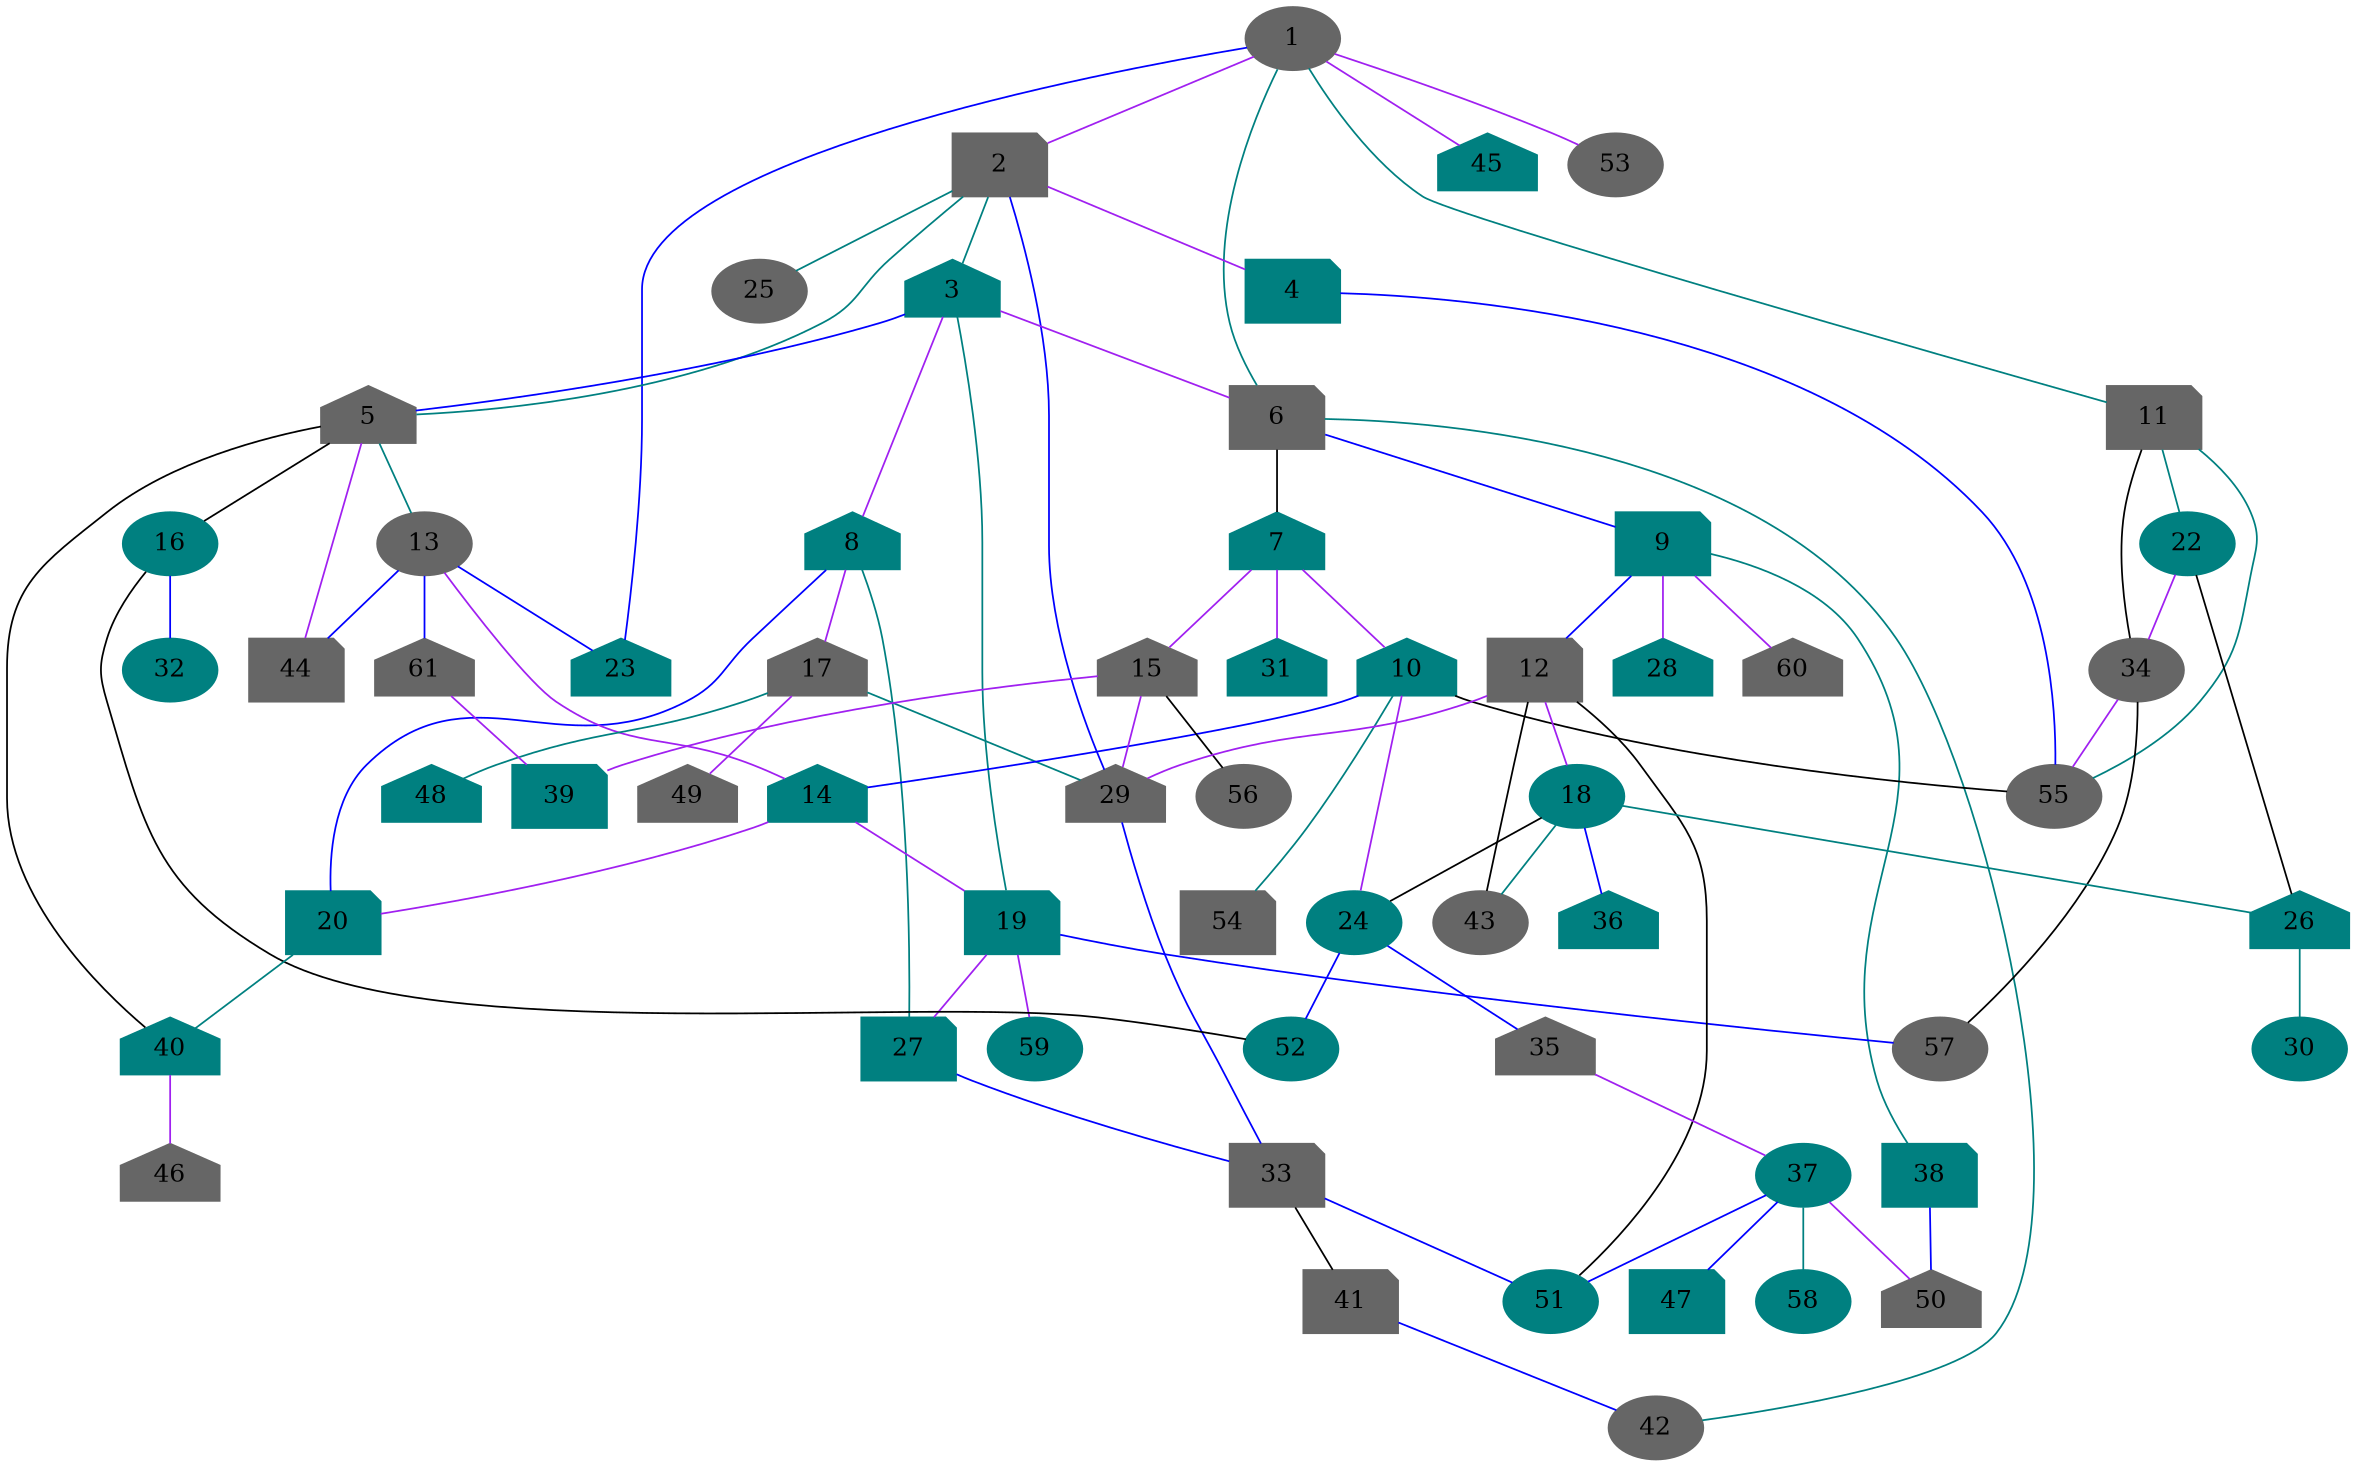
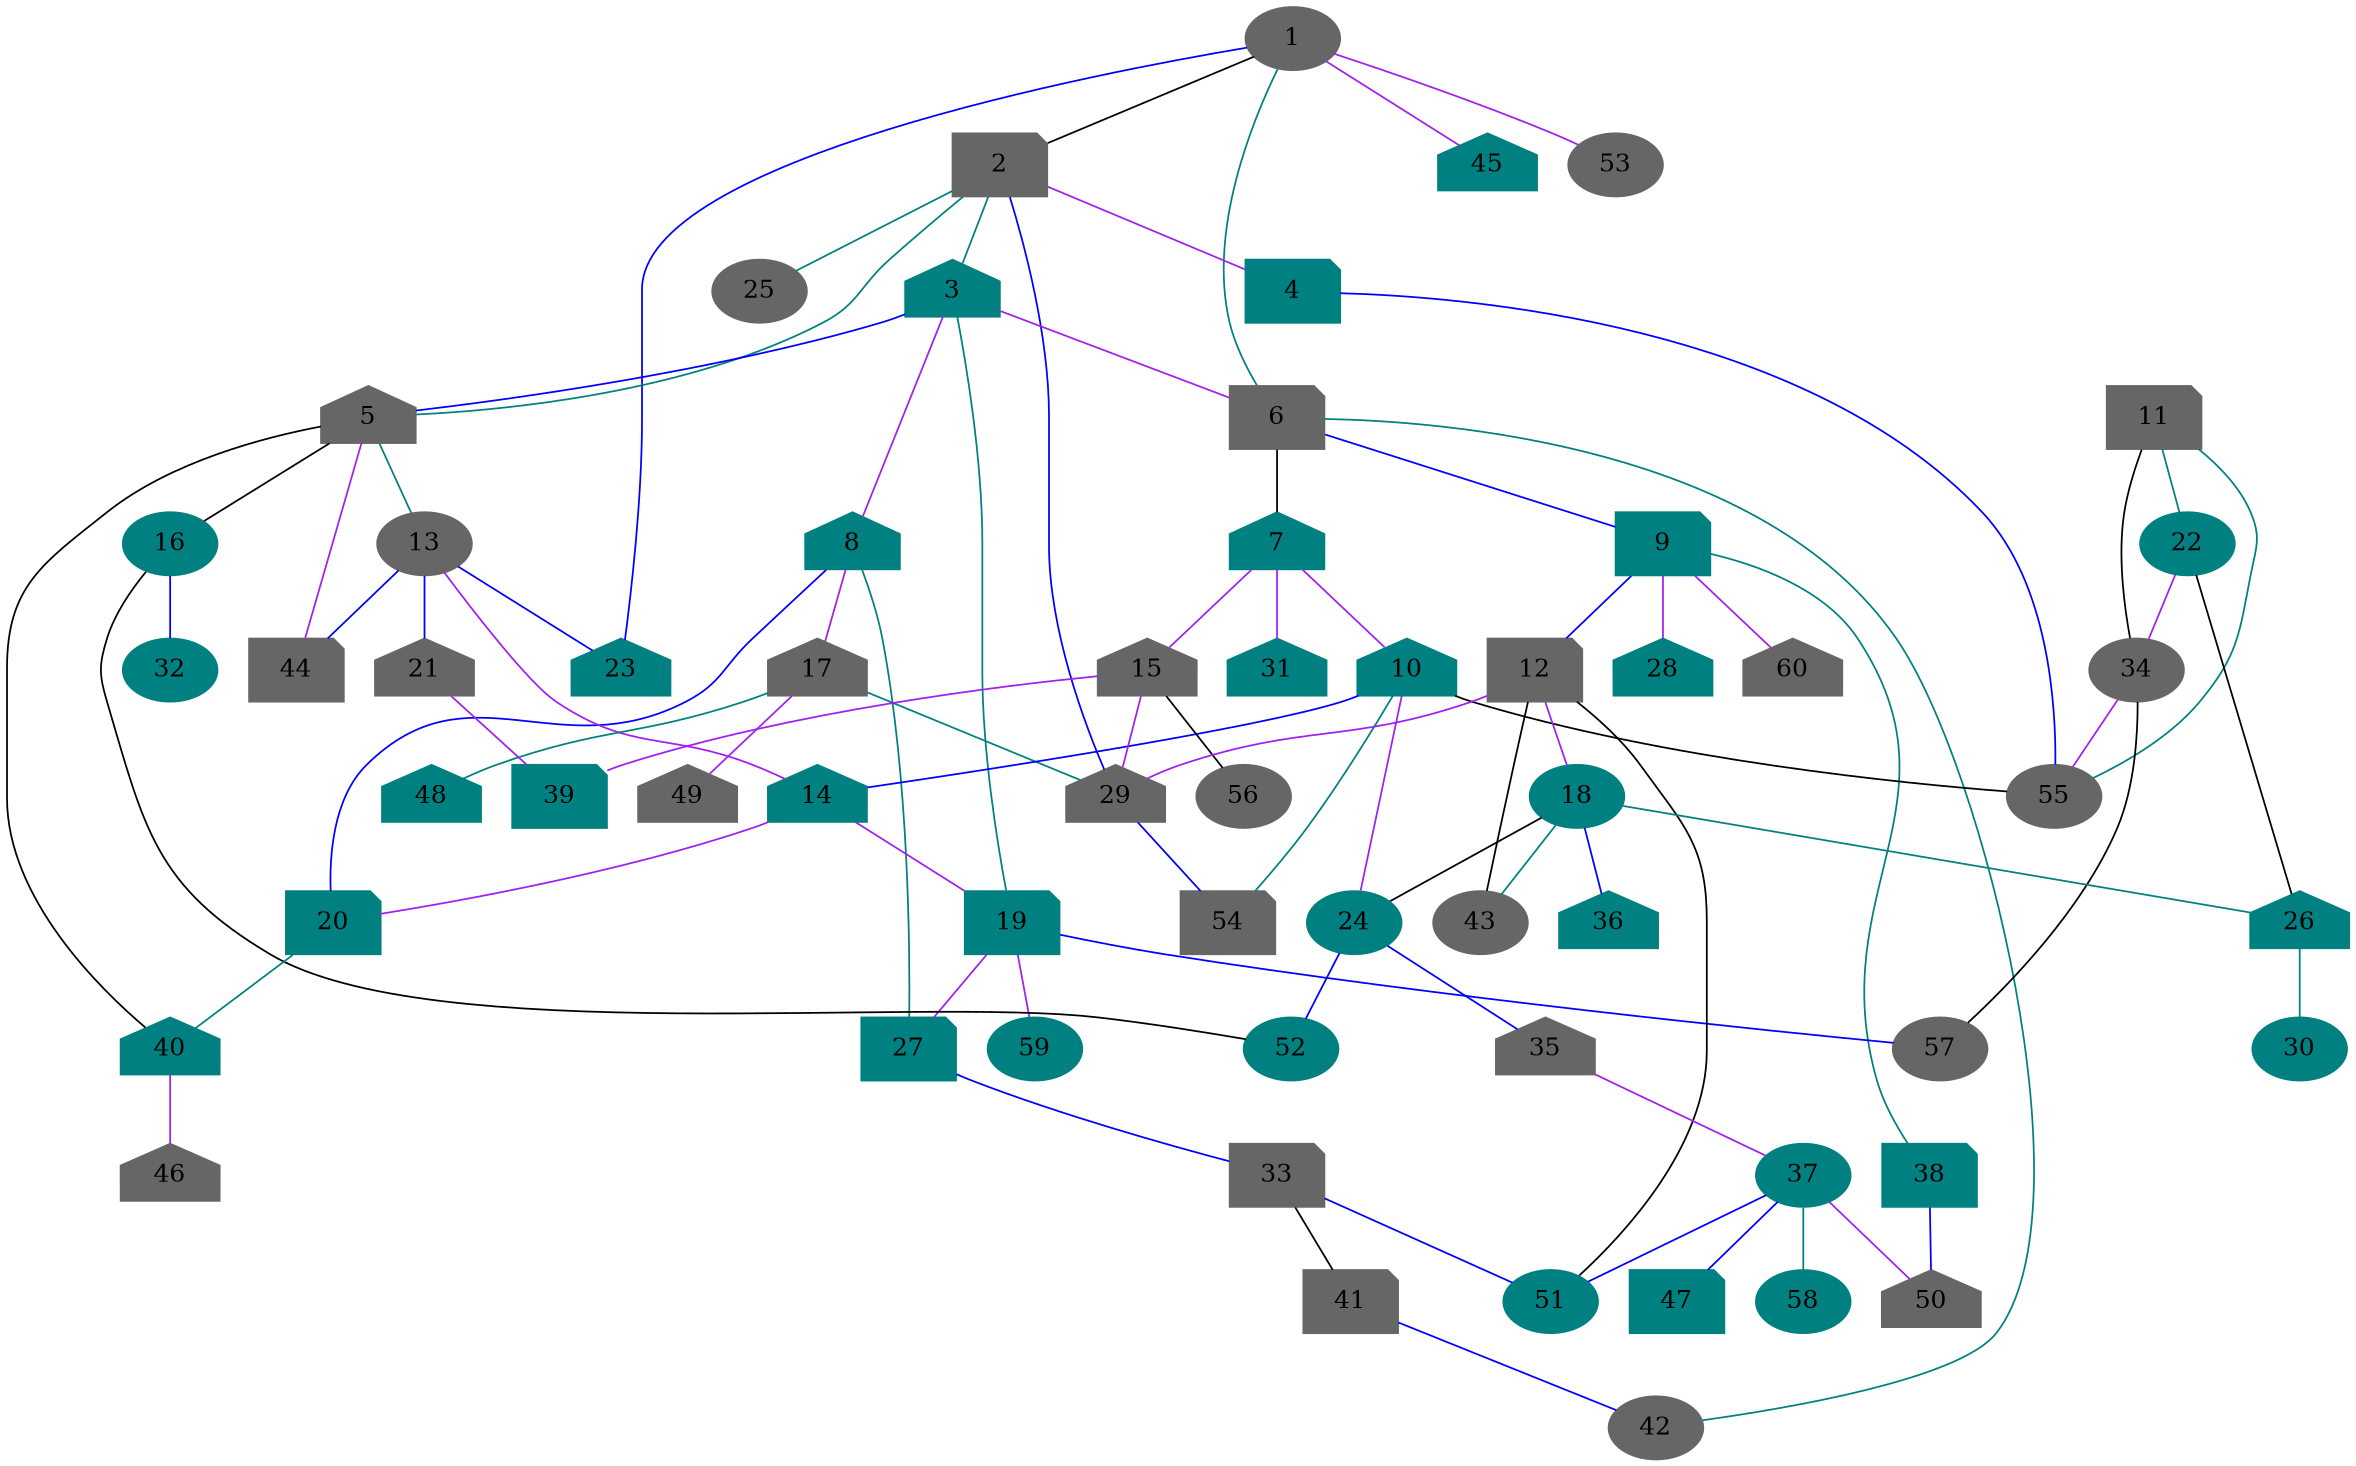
edge "1" -- "2": color purple -> black
edge "1" -- "11": removed
node "61": label "61" -> "21"
edge "29" -- "33": now "29" -- "54"
